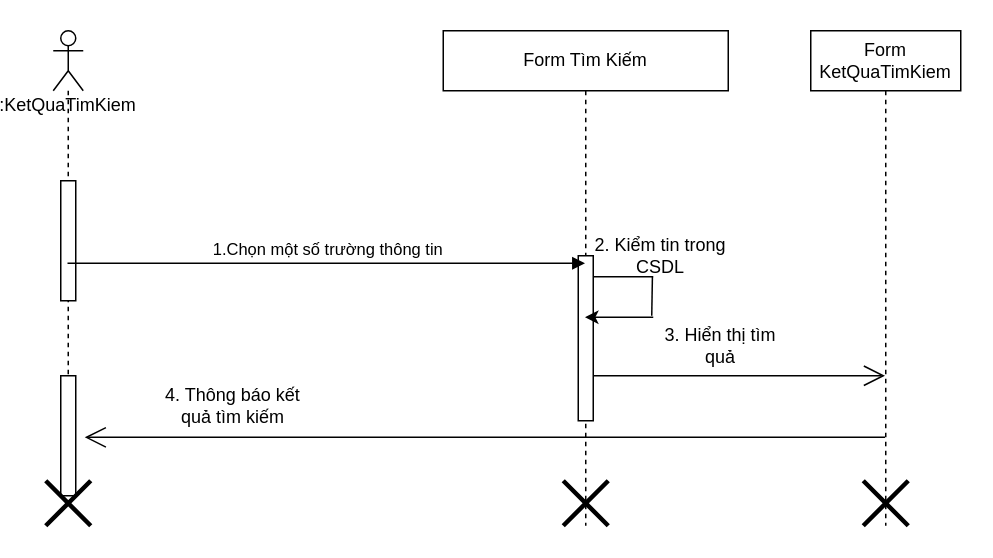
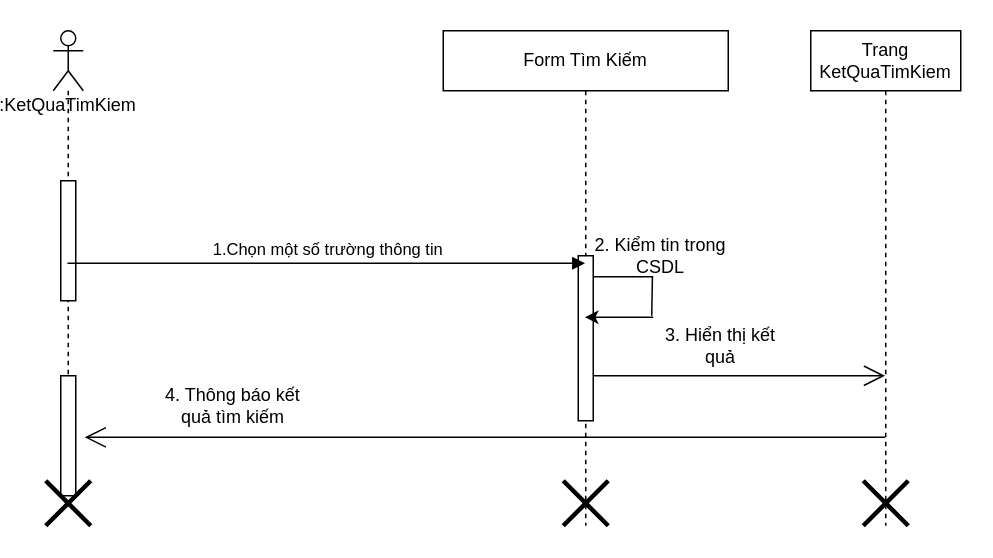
node "Form KetQuaTimKiem": label "Form KetQuaTimKiem" -> "Trang KetQuaTimKiem"
node "3. Hiển thị tìm quả": label "3. Hiển thị tìm quả" -> "3. Hiển thị kết quả"
